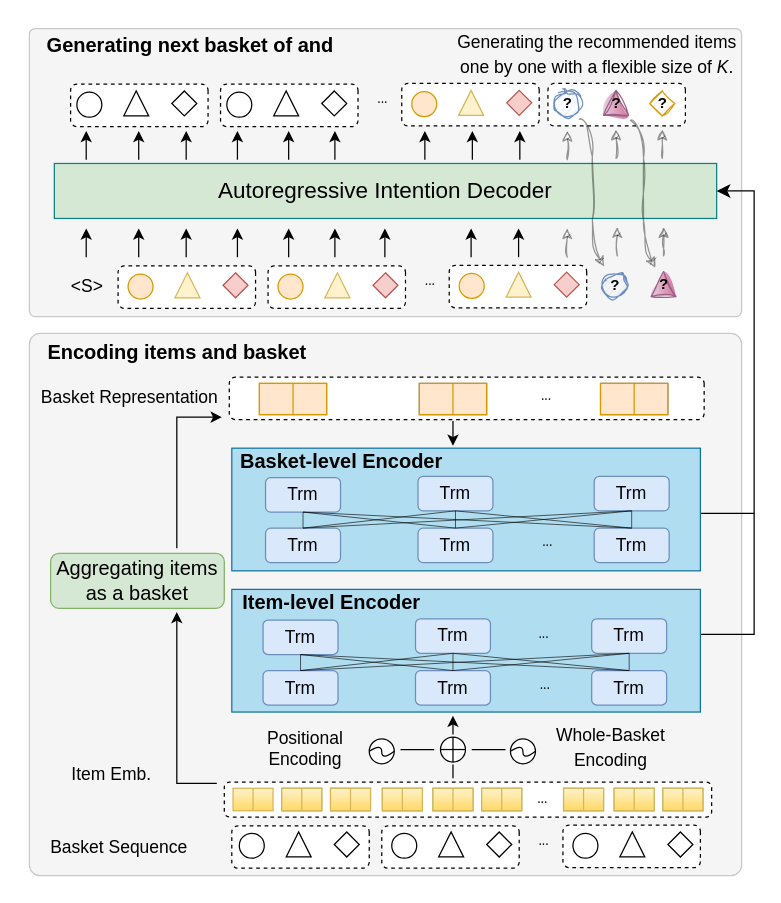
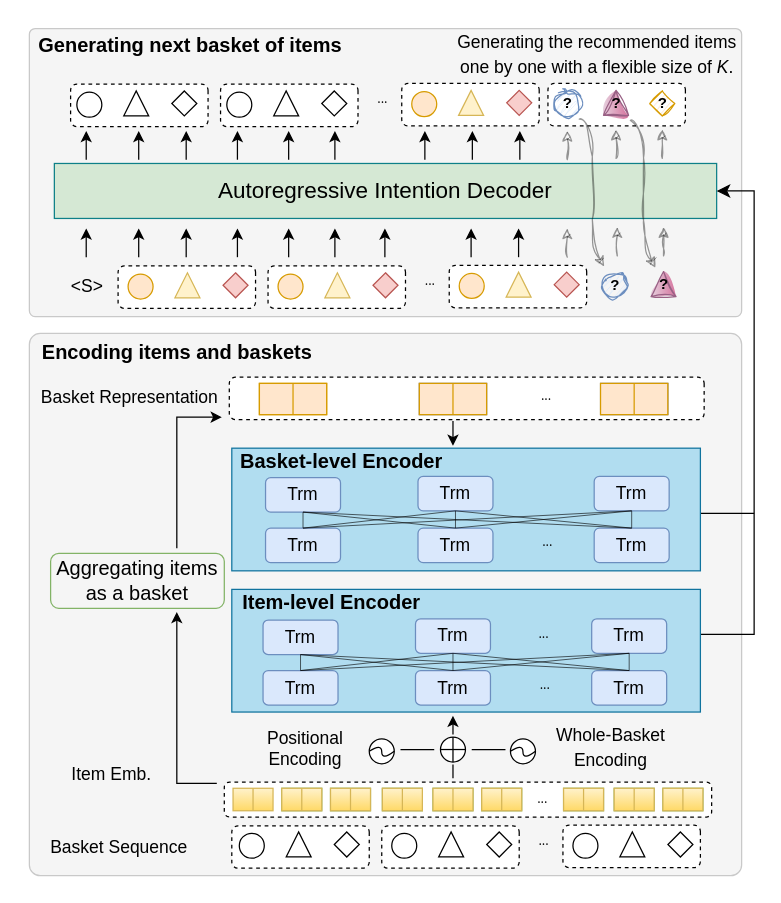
node "Generating next basket of and": label "Generating next basket of and" -> "Generating next basket of items"
node "Encoding items and basket": label "Encoding items and basket" -> "Encoding items and baskets"
node "Aggregating items as a basket": fillcolor #d5e8d4 -> #f5f5f5
